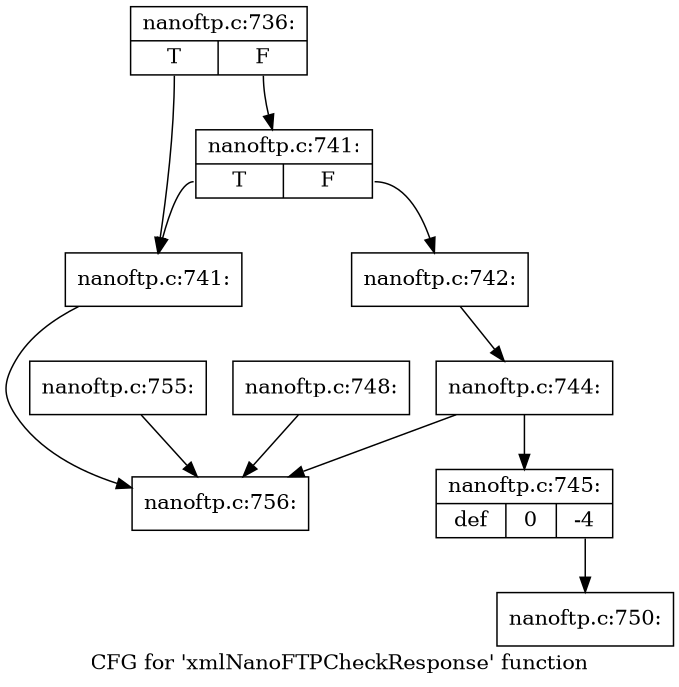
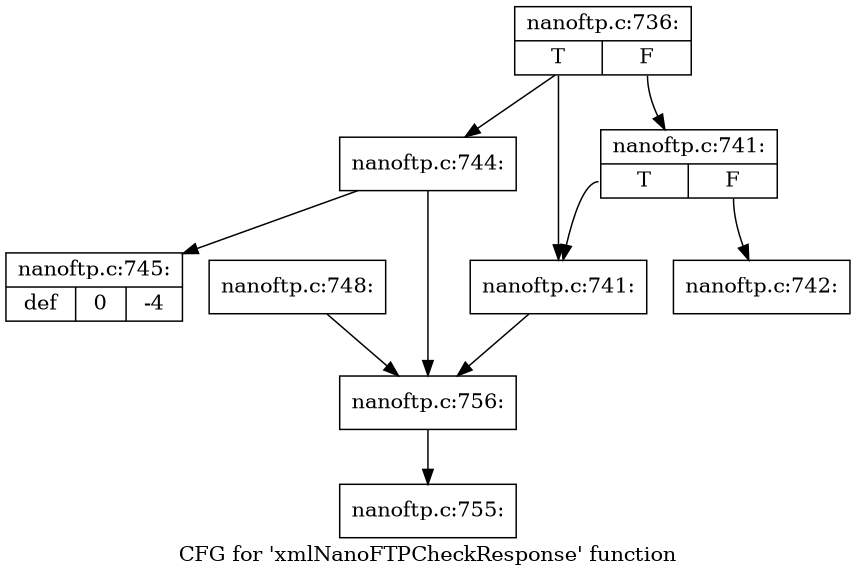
edge "nanoftp.c:742:" -> "nanoftp.c:744:": now "nanoftp.c:736:" -> "nanoftp.c:744:"
edge "nanoftp.c:755:" -> "nanoftp.c:756:": reversed
node "nanoftp.c:750:": removed
